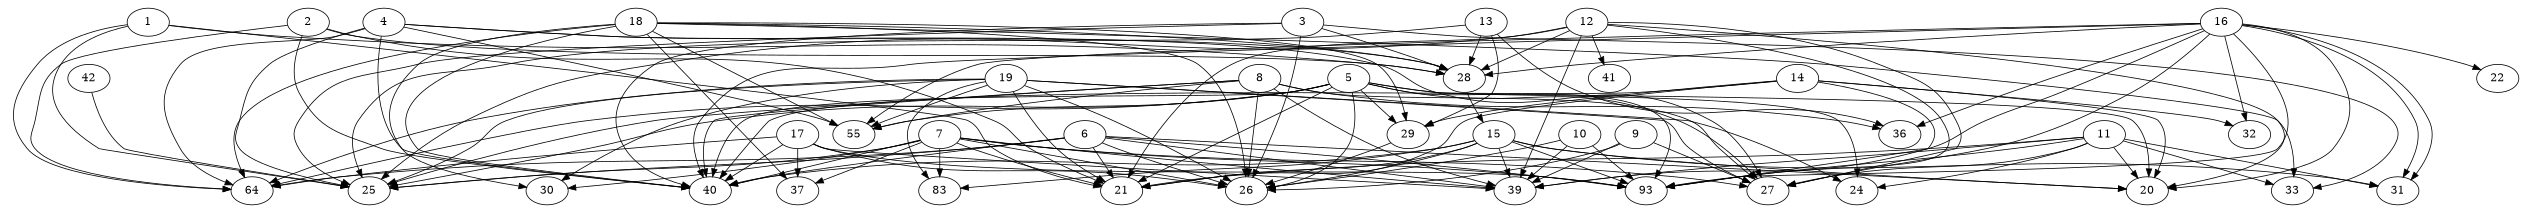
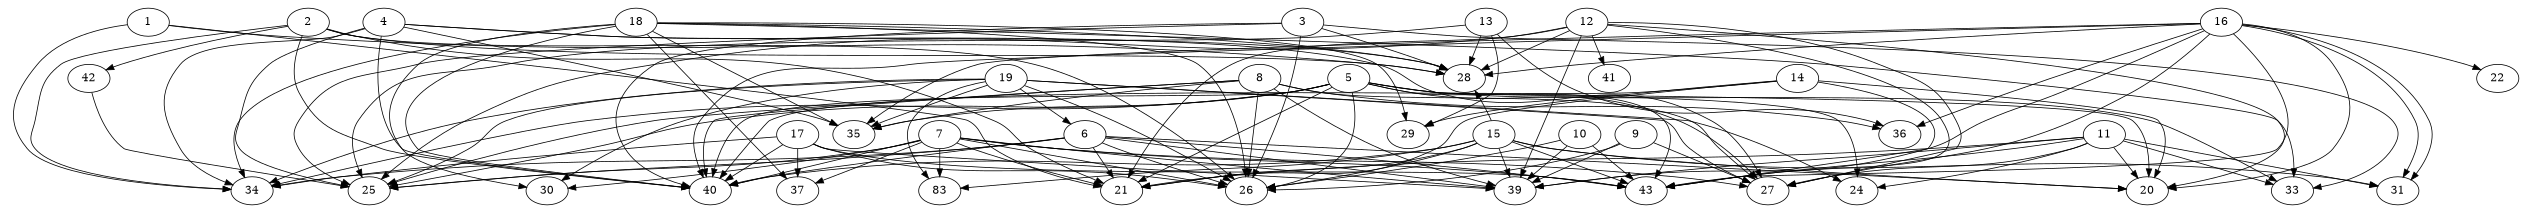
edge "2" -> "42": added
edge "28" -> "15": reversed
edge "5" -> "29": now "5" -> "33"
edge "19" -> "21": now "19" -> "6"
node "55": label "55" -> "35"
node "32": removed
edge "1" -> "25": removed
edge "29" -> "26": now "2" -> "26"
node "64": label "64" -> "34"
node "93": label "93" -> "43"
